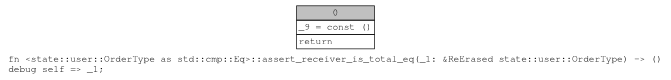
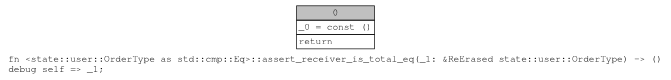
node "0": text "_9 = const ()" -> "_0 = const ()"
